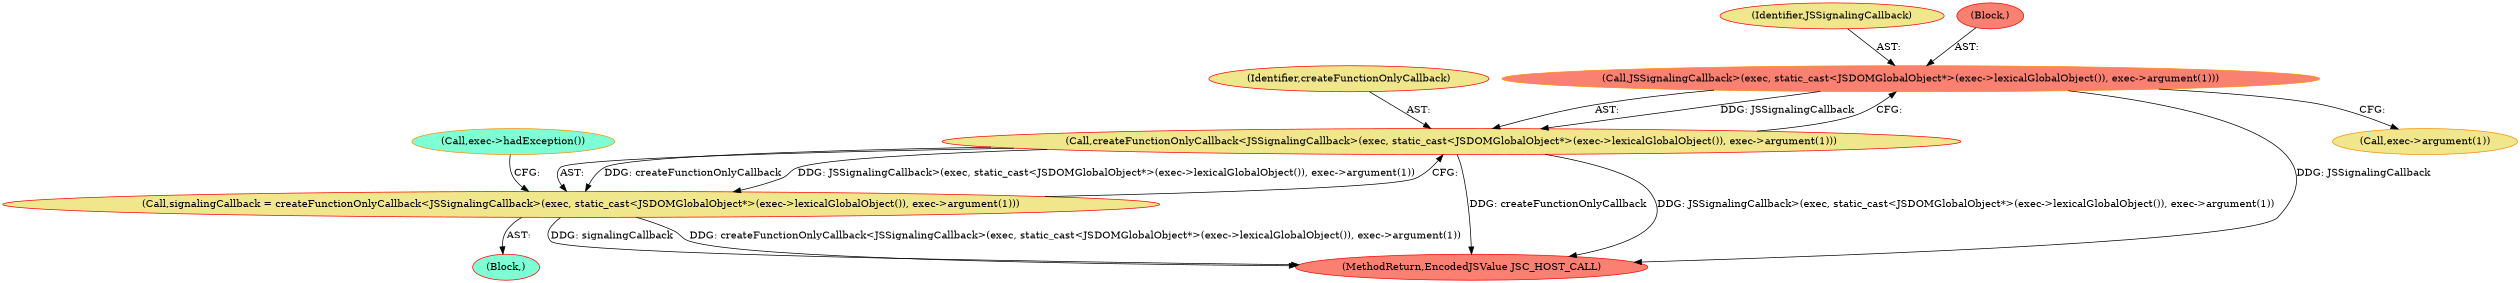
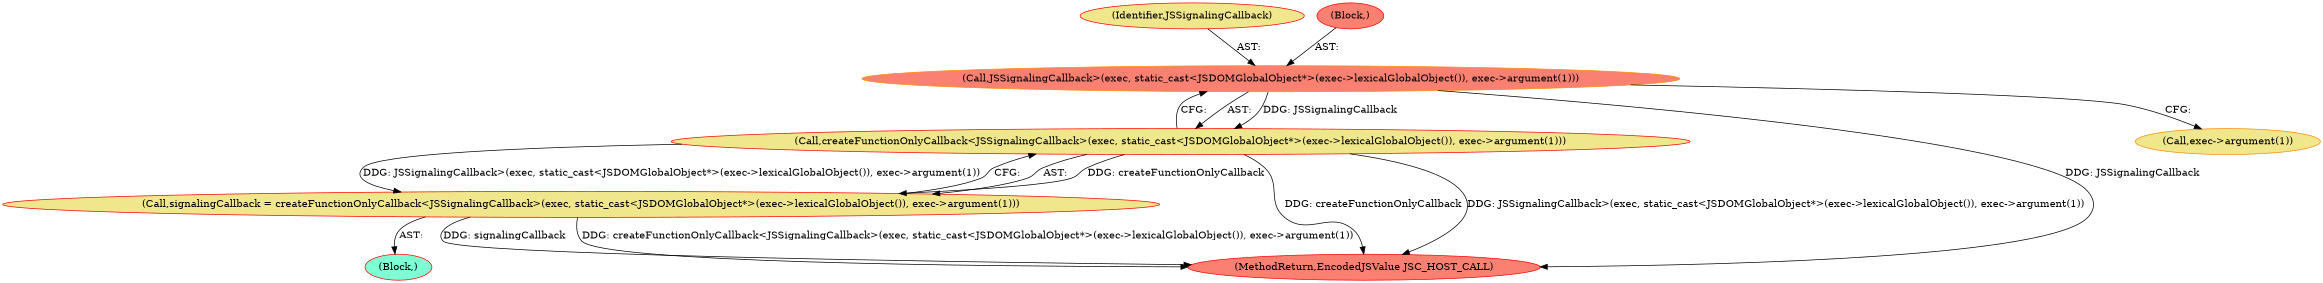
node "(Identifier,createFunctionOnlyCallback)": removed
node "(Call,exec->hadException())": removed
